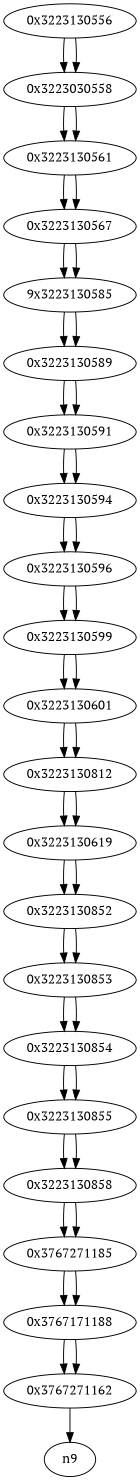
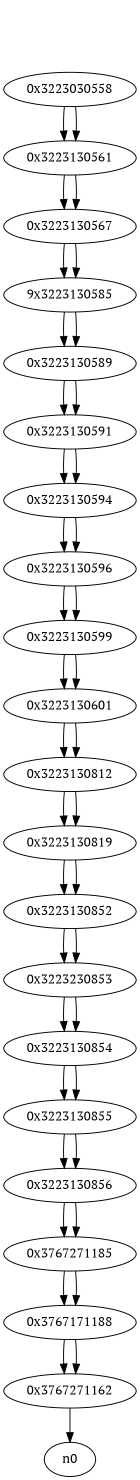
node "0x3223130556": removed
node "0x3223130619": label "0x3223130619" -> "0x3223130819"
node "0x3223130853": label "0x3223130853" -> "0x3223230853"
node "0x3223130858": label "0x3223130858" -> "0x3223130856"
node "n9": label "n9" -> "n0"
